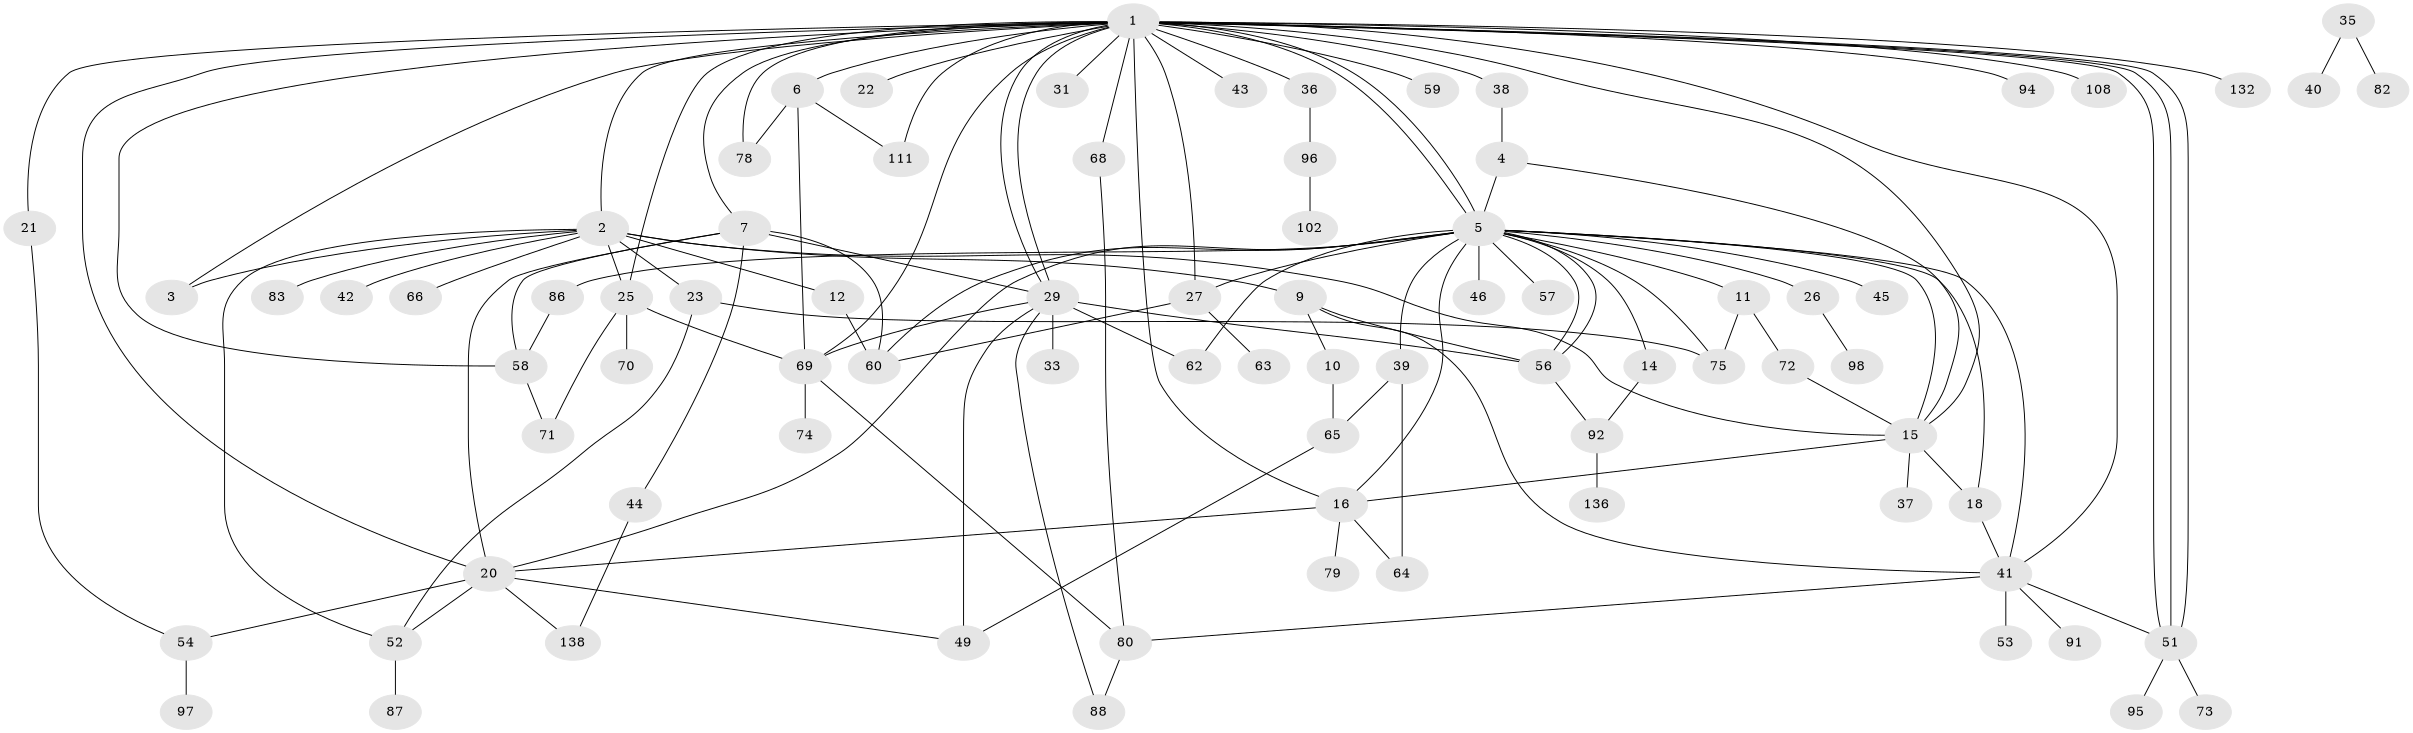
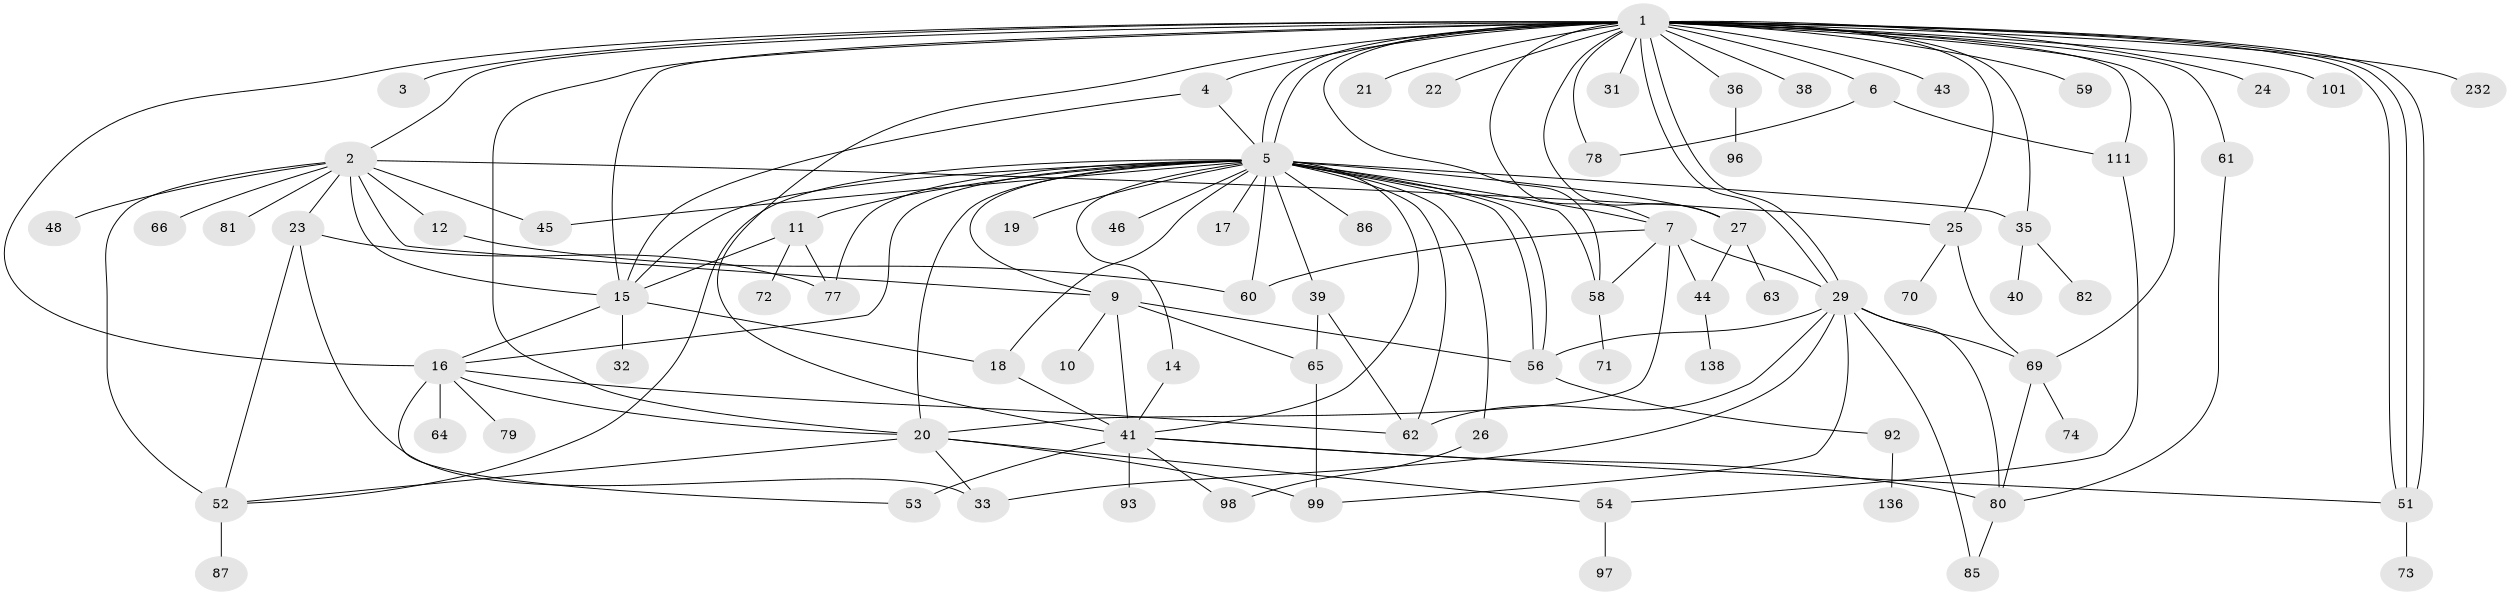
edge "1" -- "35": added
node "94": label "94" -> "24"
node "108": label "108" -> "101"
node "132": label "132" -> "232"
edge "38" -- "4": now "1" -- "4"
node "68": label "68" -> "61"
edge "5" -- "35": added
edge "5" -- "7": added
edge "5" -- "9": added
edge "6" -- "69": removed
node "19": added
node "102": removed
edge "2" -- "3": now "2" -- "45"
edge "5" -- "52": added
node "83": label "83" -> "81"
node "42": label "42" -> "48"
node "57": label "57" -> "17"
edge "86" -- "58": now "5" -- "58"
edge "27" -- "60": now "27" -- "44"
edge "25" -- "71": removed
edge "29" -- "80": added
node "75": label "75" -> "77"
edge "10" -- "65": now "9" -- "65"
edge "14" -- "92": now "14" -- "41"
edge "72" -- "15": now "11" -- "15"
edge "16" -- "62": added
edge "21" -- "54": now "111" -- "54"
edge "41" -- "98": added
edge "39" -- "64": now "39" -- "62"
edge "23" -- "33": added
edge "16" -- "53": added
node "37": label "37" -> "32"
edge "20" -- "138": now "20" -- "33"
node "49": label "49" -> "99"
node "91": label "91" -> "93"
node "88": label "88" -> "85"
node "95": removed
